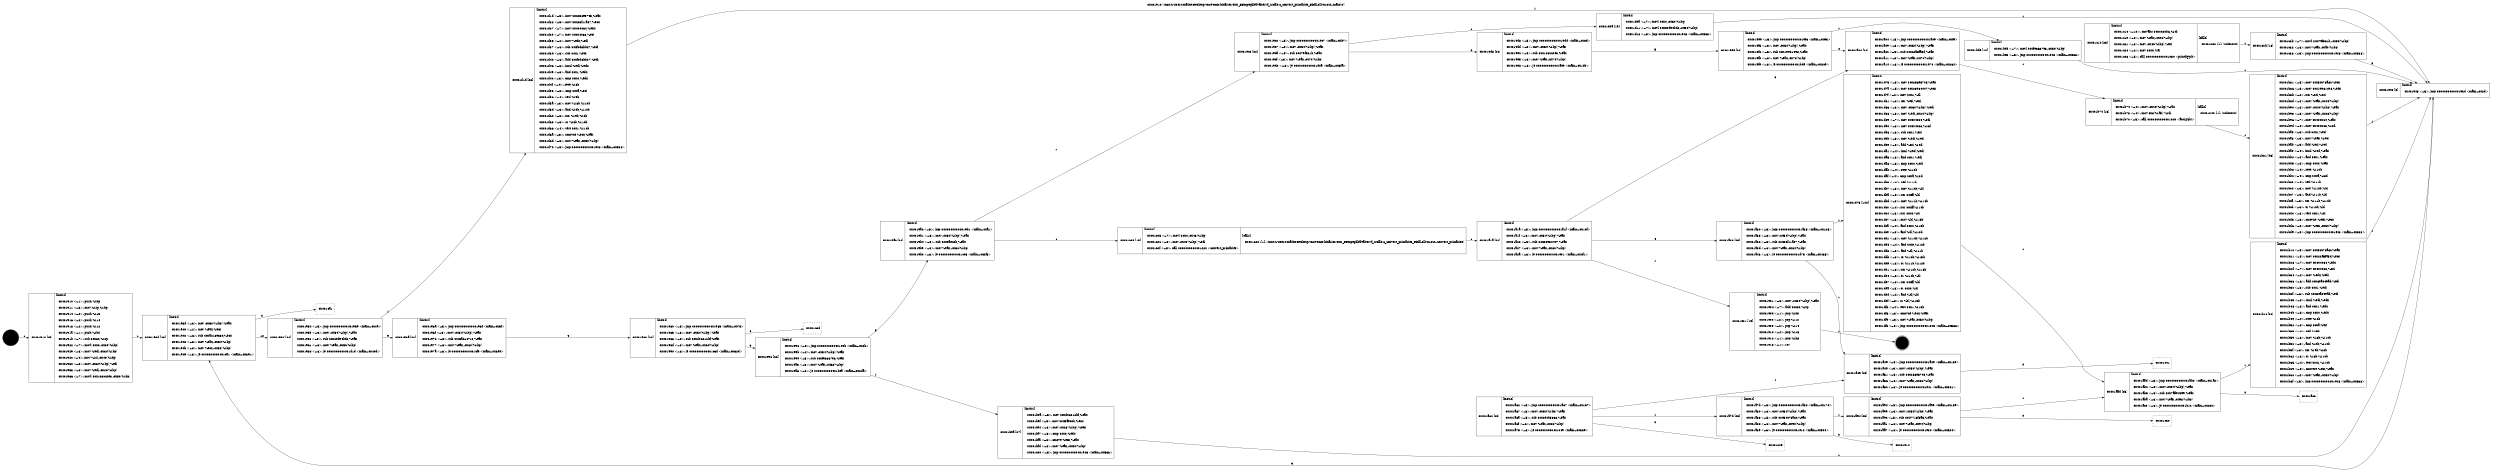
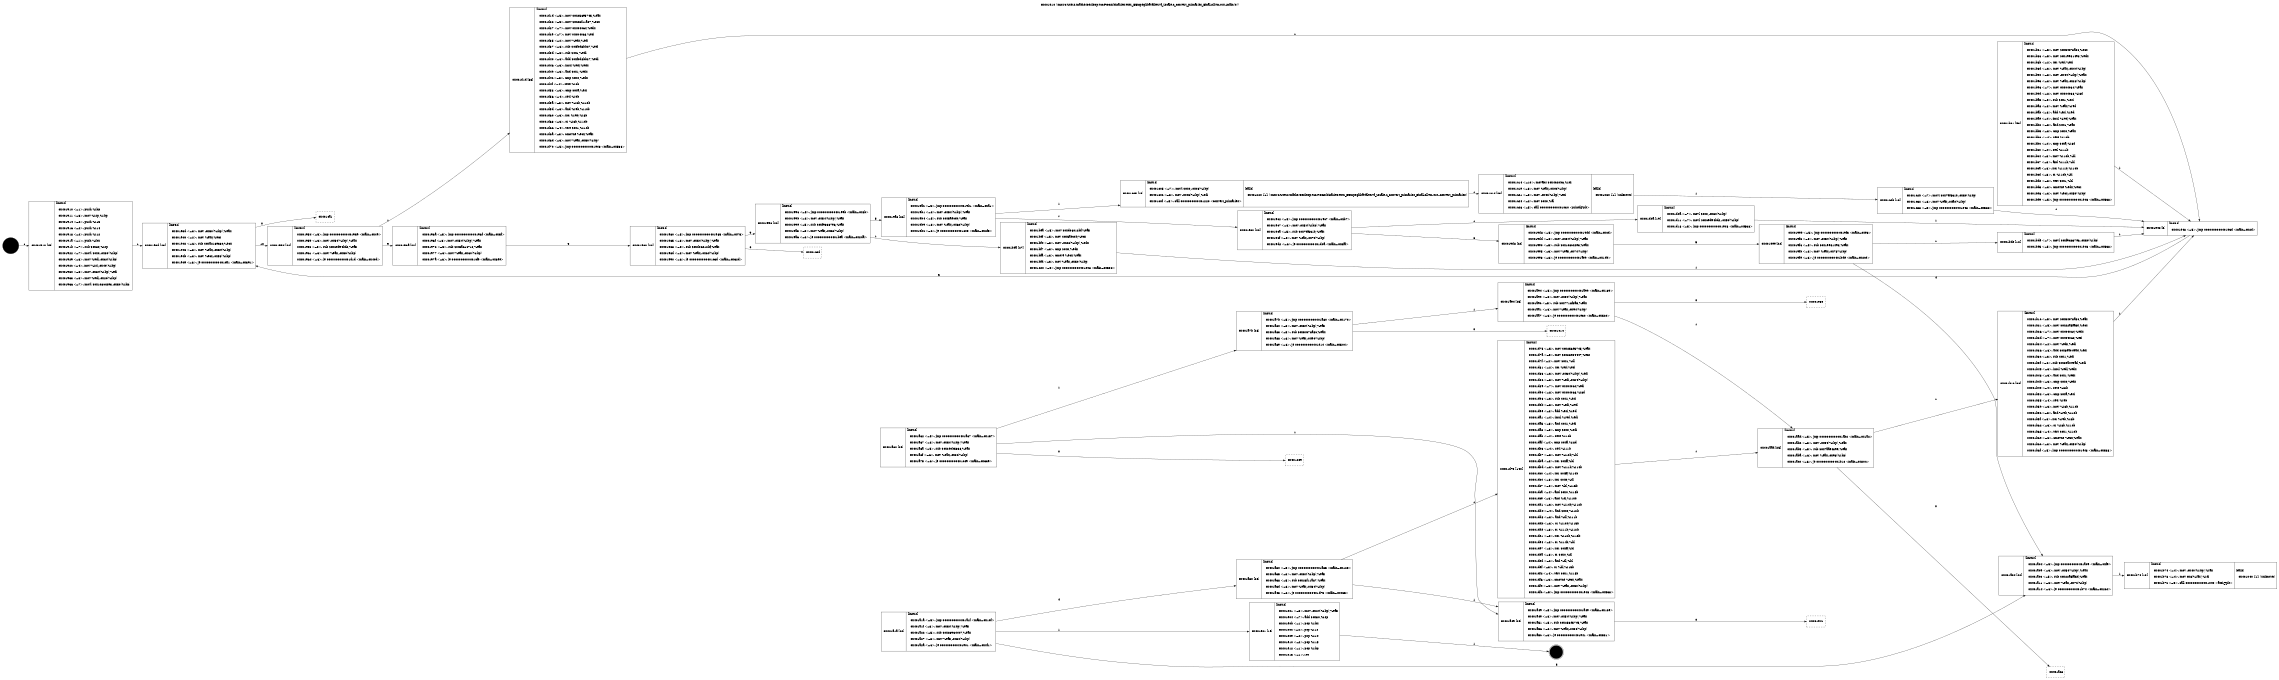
edge "0x401c2b [18]" -> "0x401e48 [5]": label " 8" -> " 1"
edge "0x401b74 [13]" -> "0x401b81 [93]": removed, label "1"
edge "0x401c05 [15]" -> "0x401a1a [22]": now "0x401c05 [15]" -> "0x401c14 [23]"
